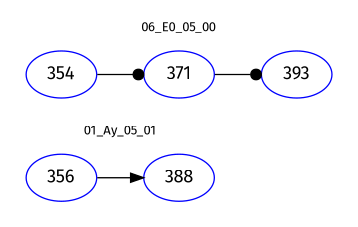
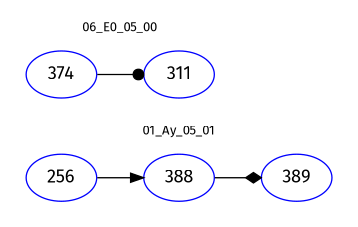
node "354": label "354" -> "374"
node "371": label "371" -> "311"
node "393": removed
node "356": label "356" -> "256"
node "389": added
